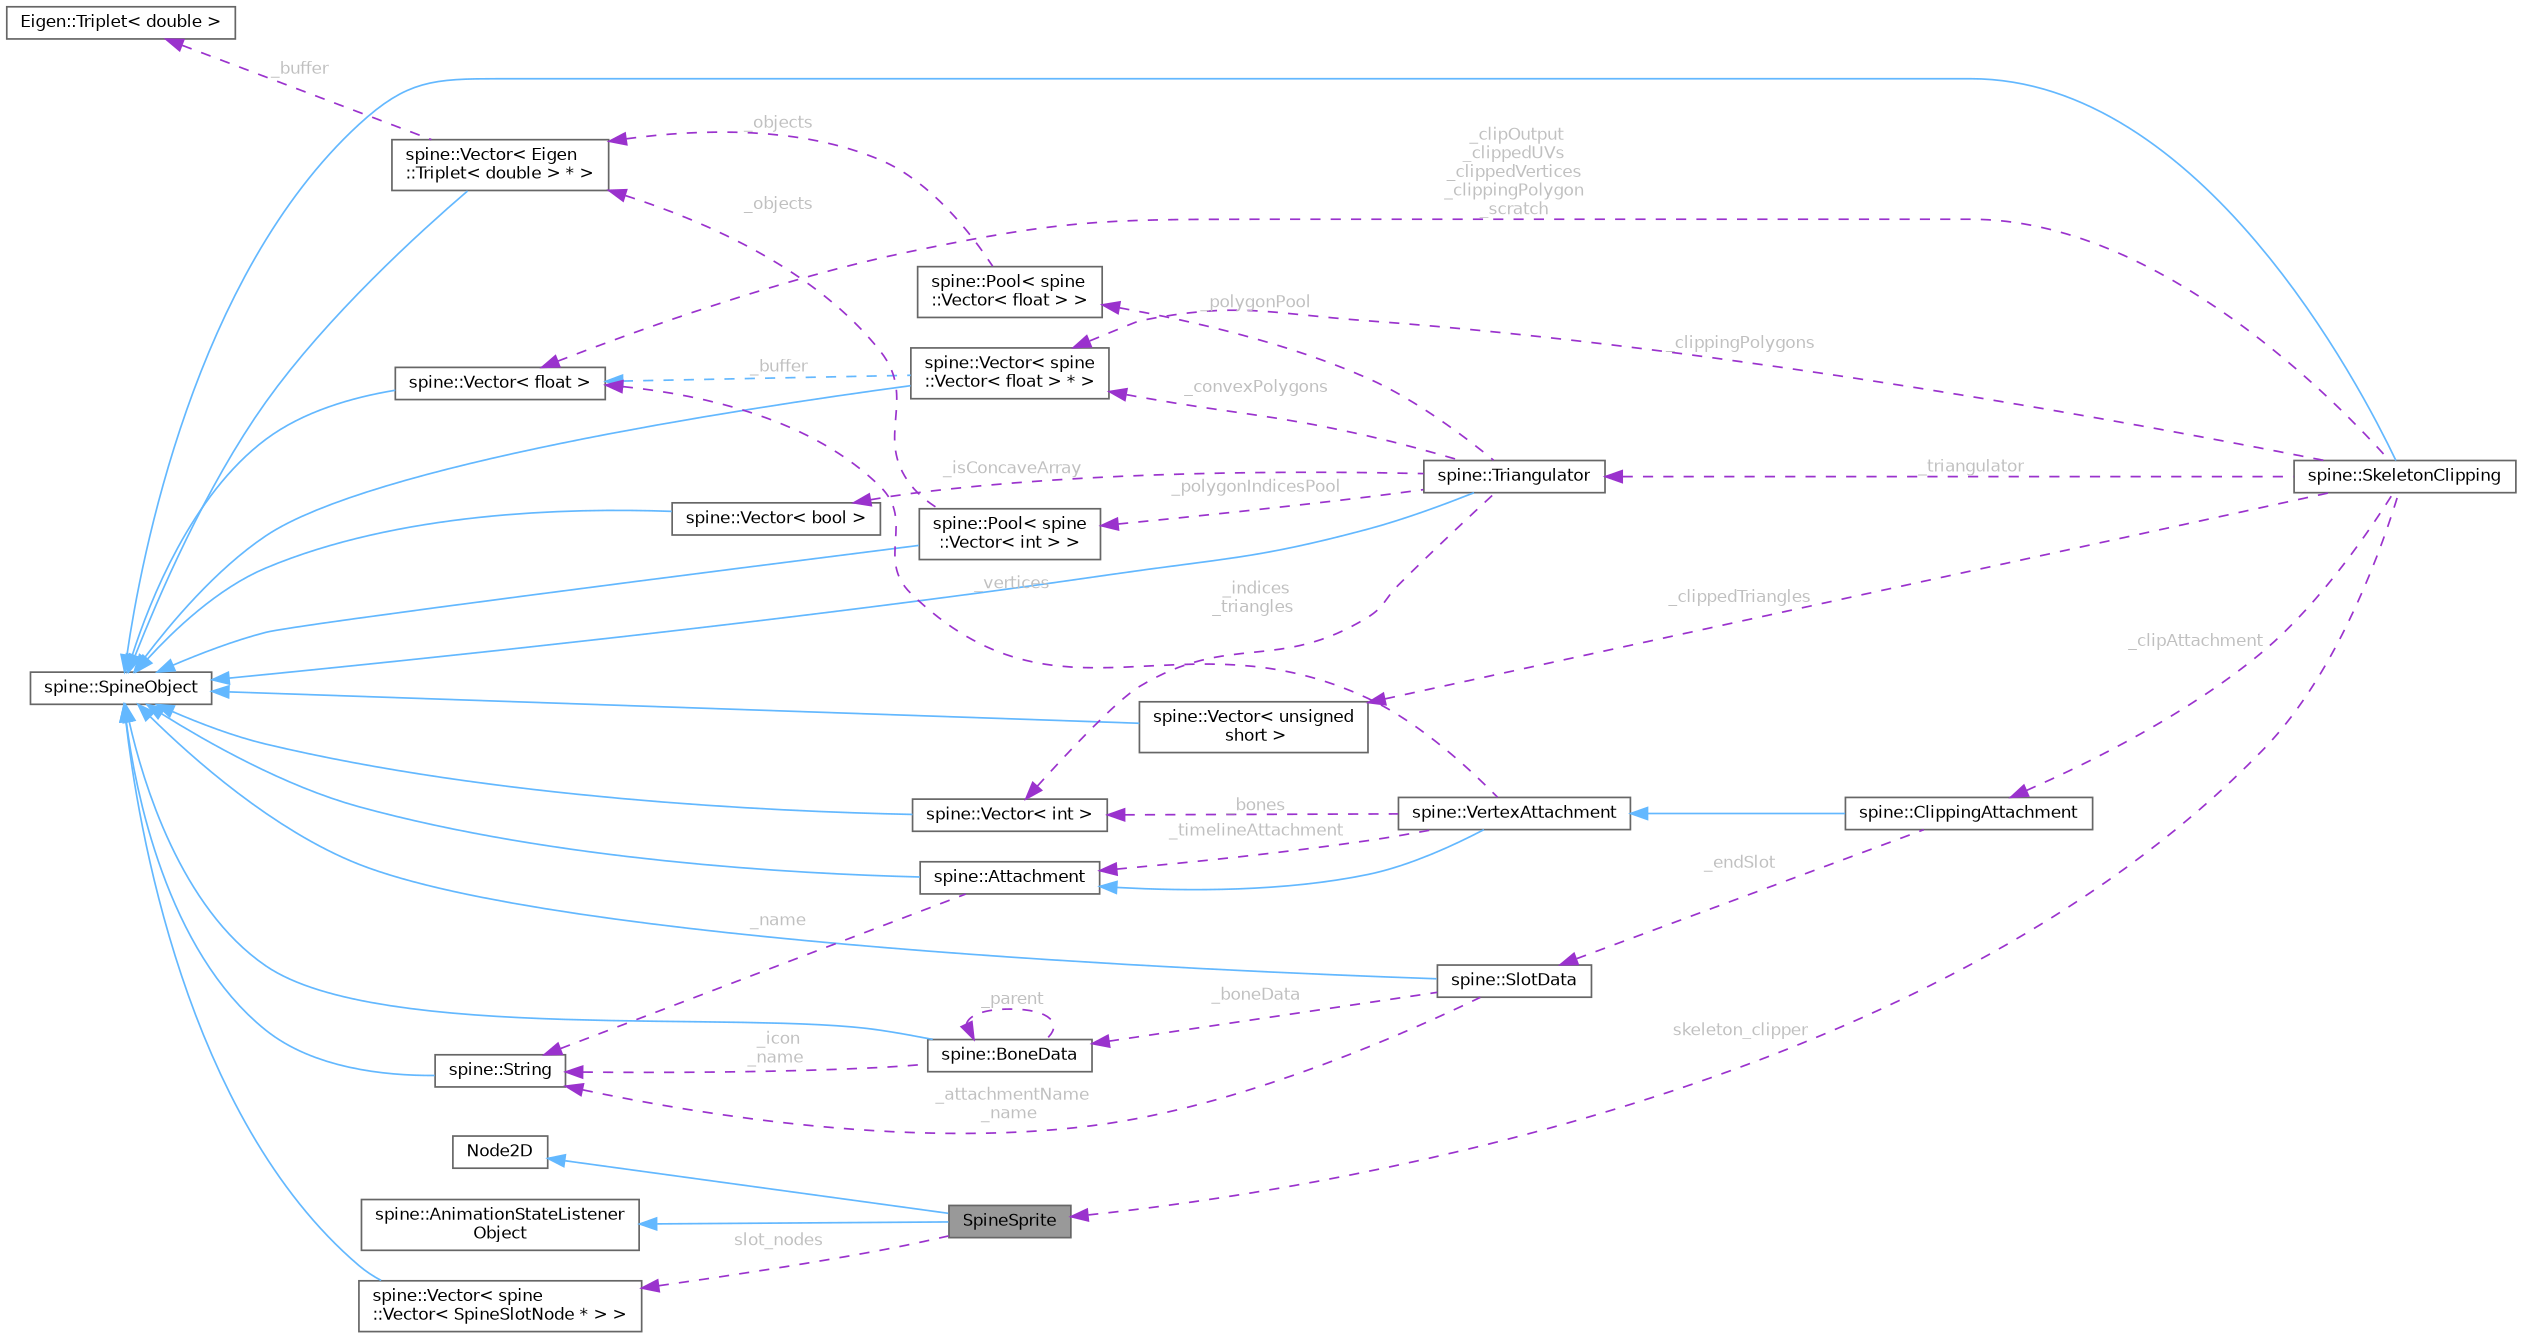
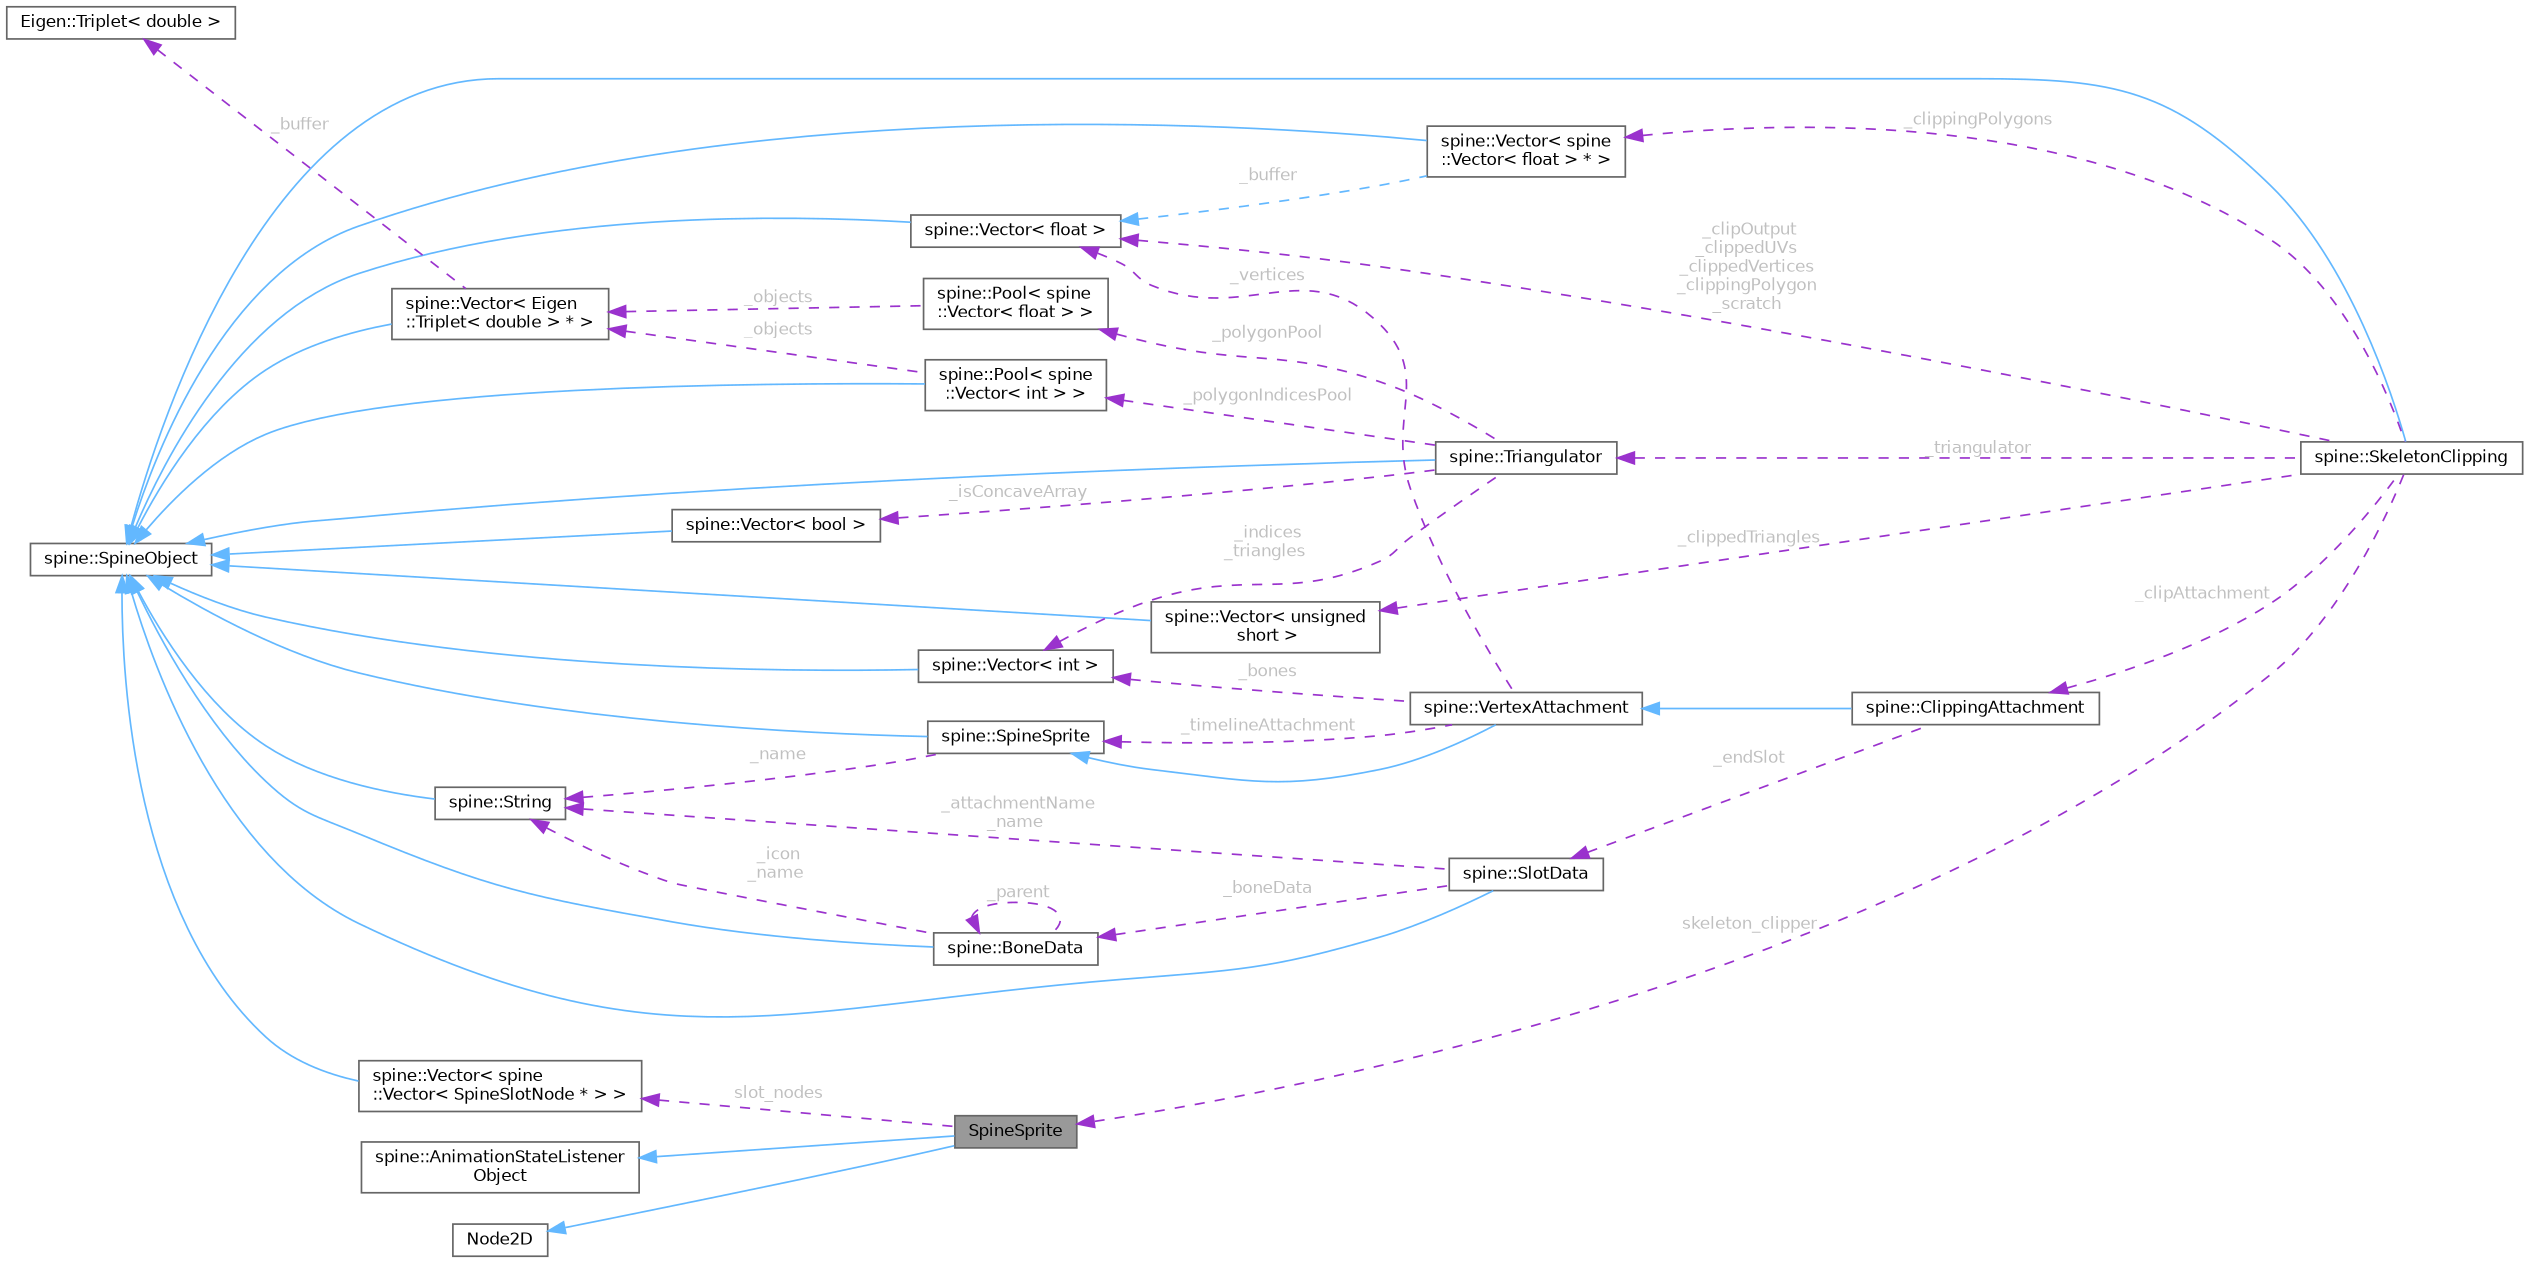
edge "spine::Triangulator" -> "spine::Vector< spine ::Vector< float > * >": removed, label "_convexPolygons"
node "spine::Attachment": label "spine::Attachment" -> "spine::SpineSprite"
